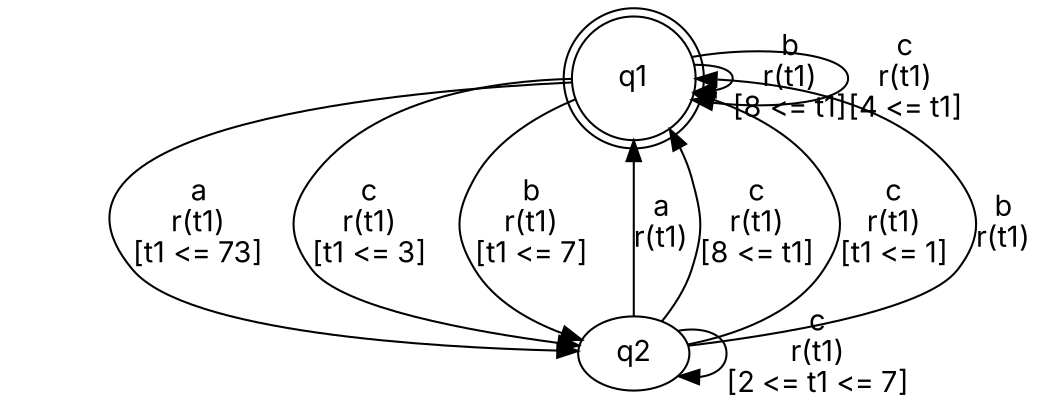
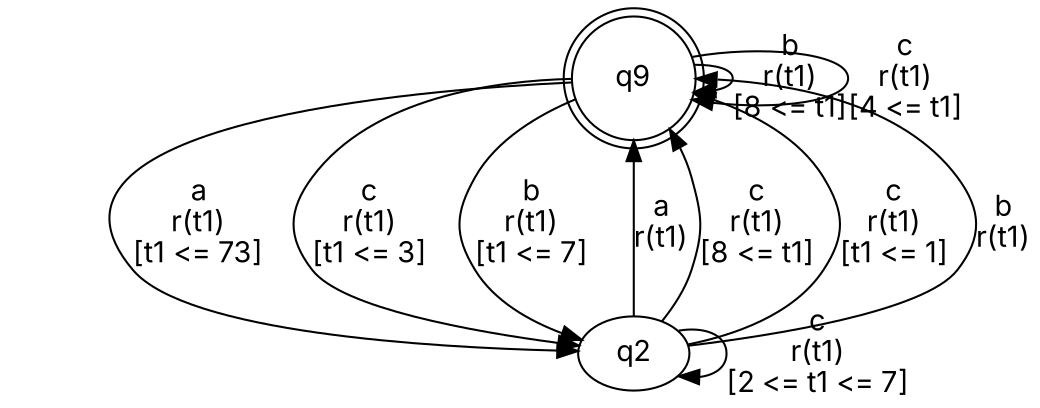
node "q1": label "q1" -> "q9"
